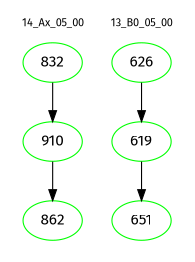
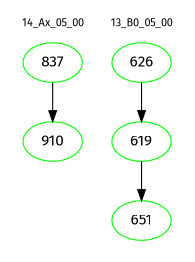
node "832": label "832" -> "837"
node "862": removed
